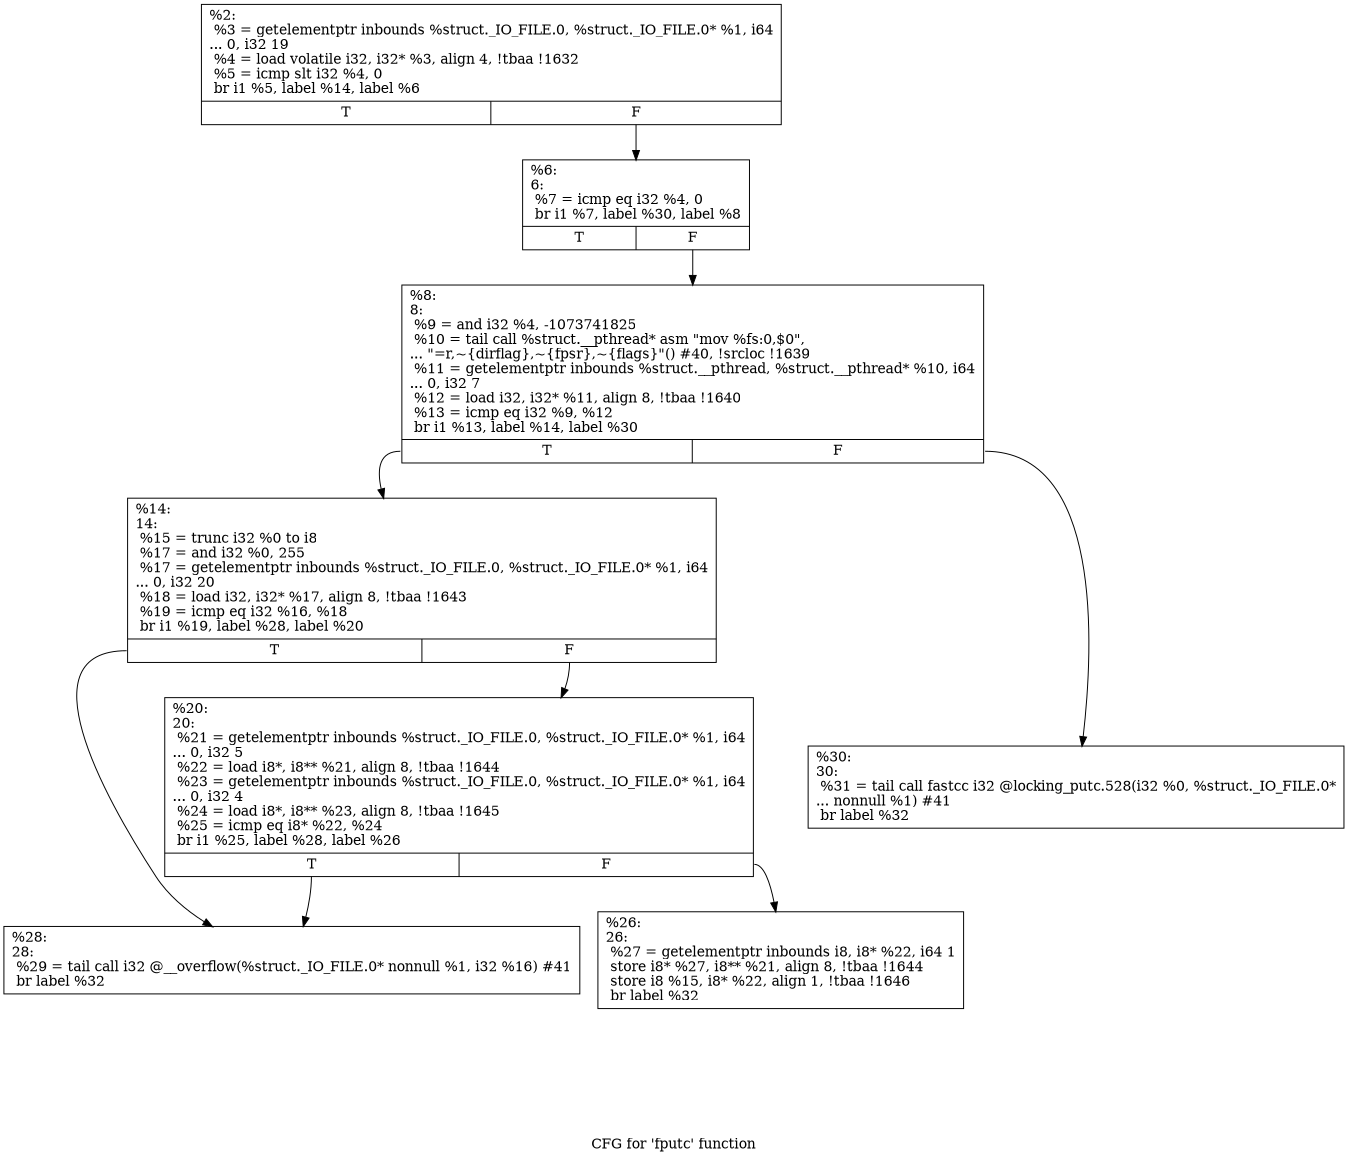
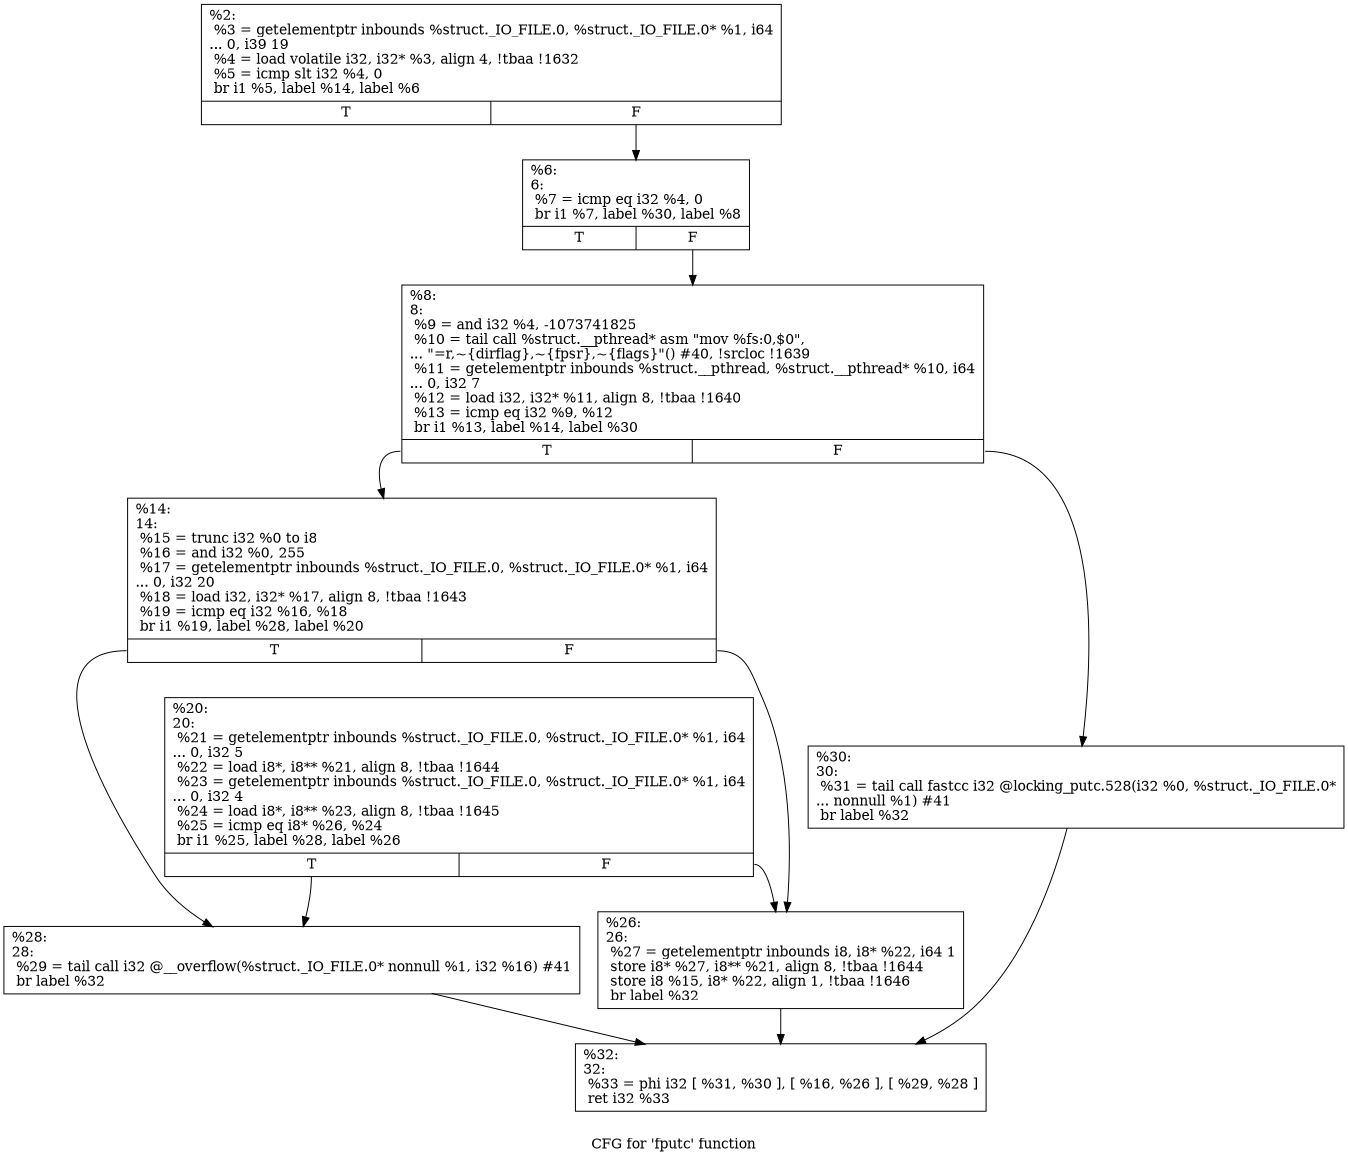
node "%2:": text "... 0, i32 19" -> "... 0, i39 19"
node "%14:": text "%17 = and i32 %0, 255" -> "%16 = and i32 %0, 255"
edge "%14:" -> "%20:": now "%14:" -> "%26:"
node "%20:": text "%25 = icmp eq i8* %22, %24" -> "%25 = icmp eq i8* %26, %24"
node "%32:": added
